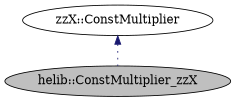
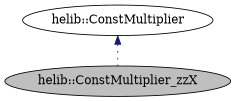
node "zzX::ConstMultiplier": label "zzX::ConstMultiplier" -> "helib::ConstMultiplier"
